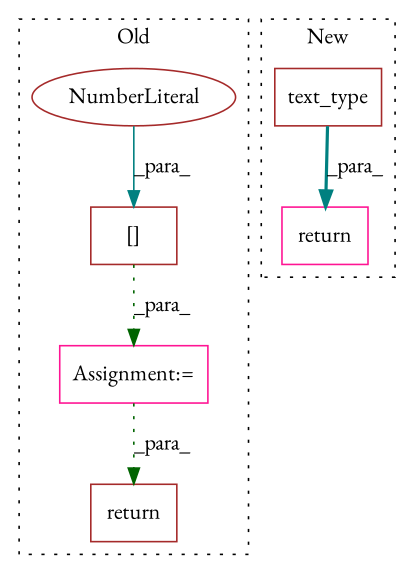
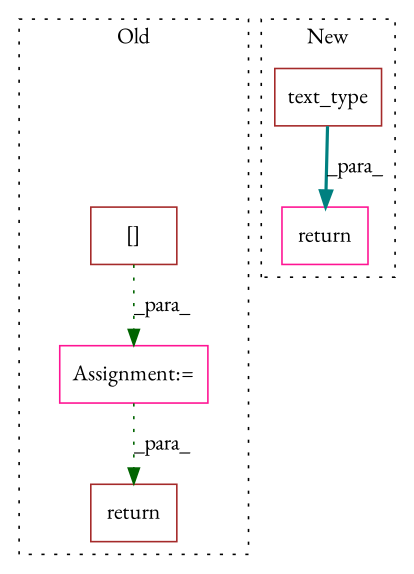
node "NumberLiteral": removed
